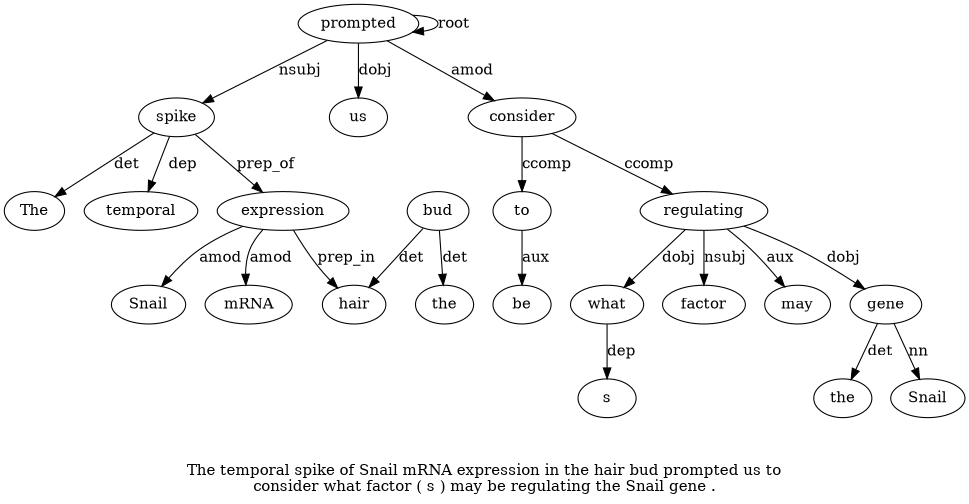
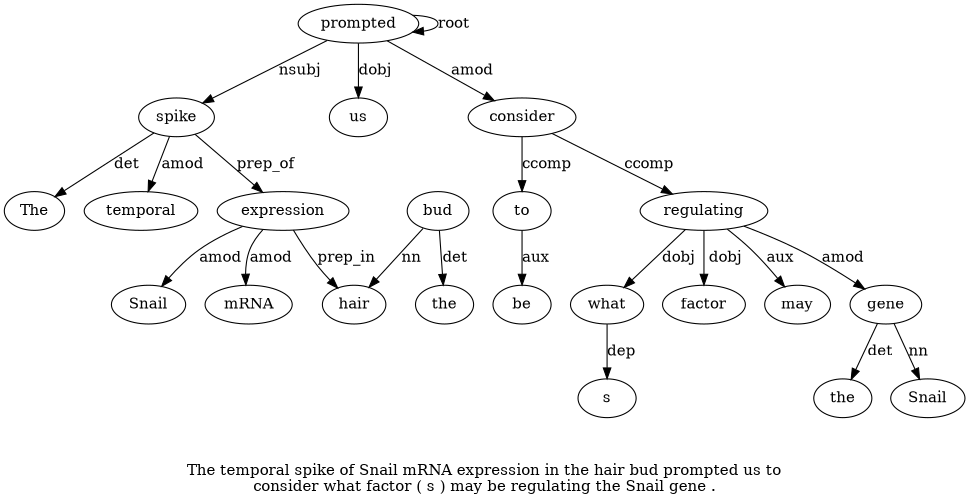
edge "spike" -> "temporal": label "dep" -> "amod"
edge "bud" -> "hair": label "det" -> "nn"
edge "regulating" -> "factor": label "nsubj" -> "dobj"
edge "regulating" -> "gene": label "dobj" -> "amod"
